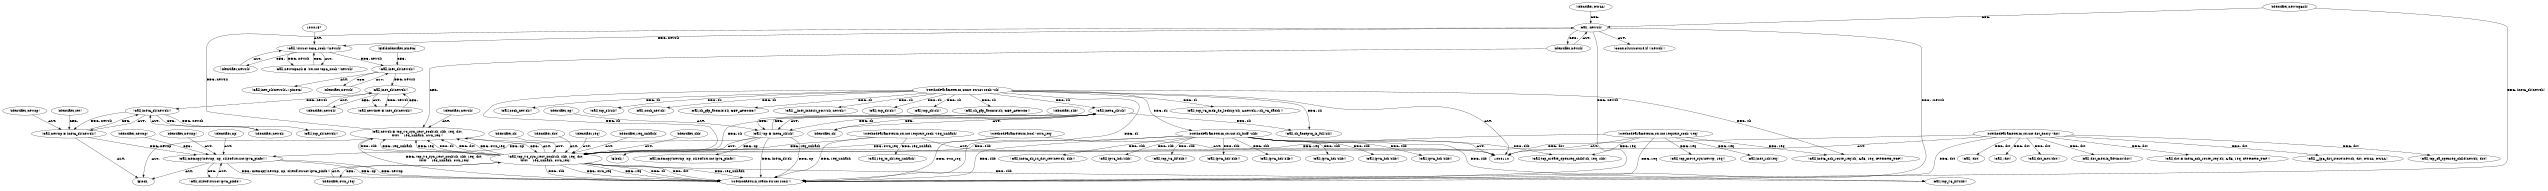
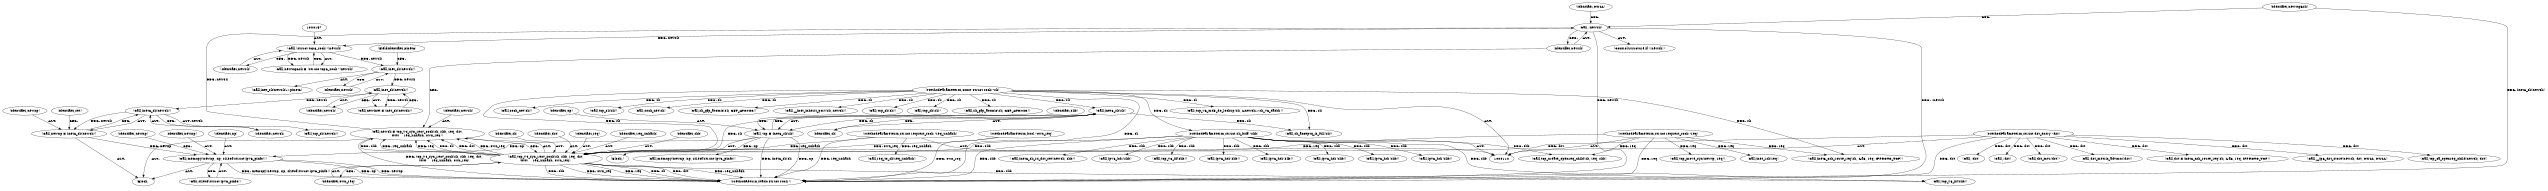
edge "(Call,inet6_sk(newsk))" -> "(Call,tcp_sk(newsk))": label "DDG: newsk" -> "AST: newsk"
edge "(MethodParameterIn,bool *own_req)" -> "1000110": removed, label "AST:"
